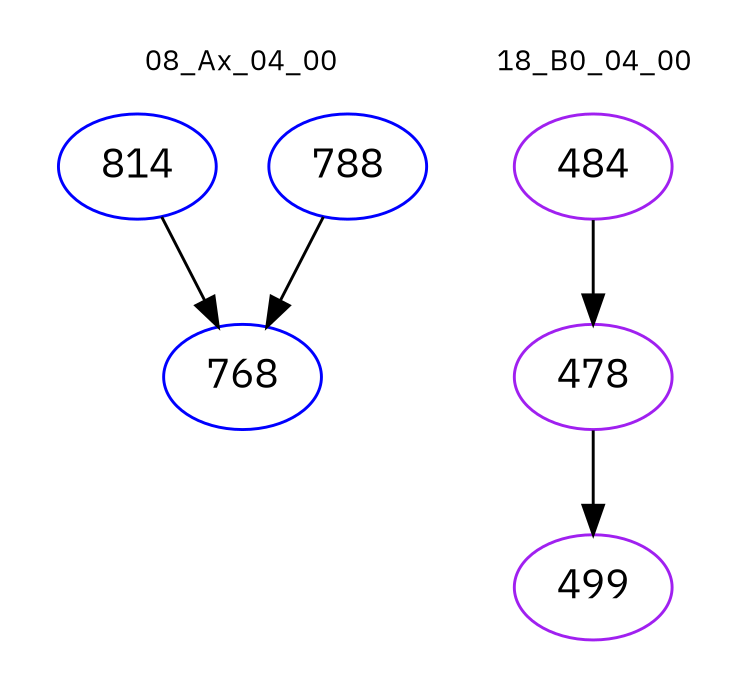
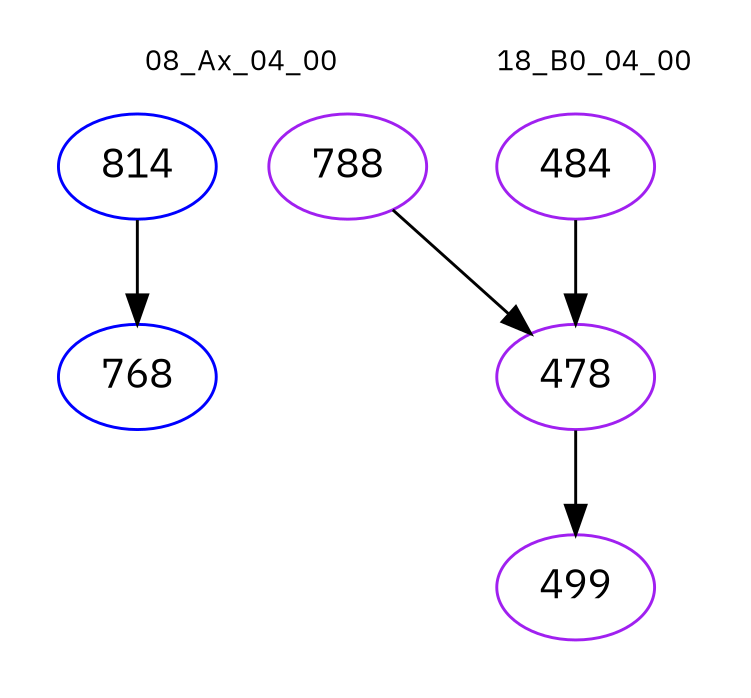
node "788": color blue -> purple
edge "788" -> "768": now "788" -> "478"
